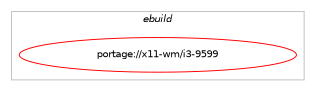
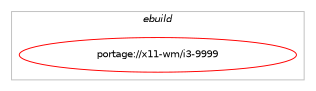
node "portage://x11-wm/i3-9599": label "portage://x11-wm/i3-9599" -> "portage://x11-wm/i3-9999"
